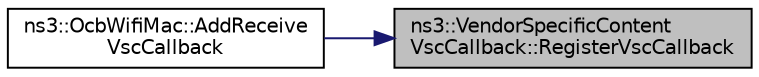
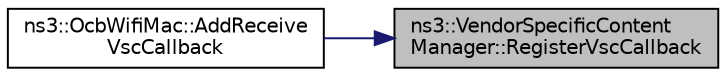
node "ns3::VendorSpecificContent VscCallback::RegisterVscCallback": label "ns3::VendorSpecificContent VscCallback::RegisterVscCallback" -> "ns3::VendorSpecificContent Manager::RegisterVscCallback"
